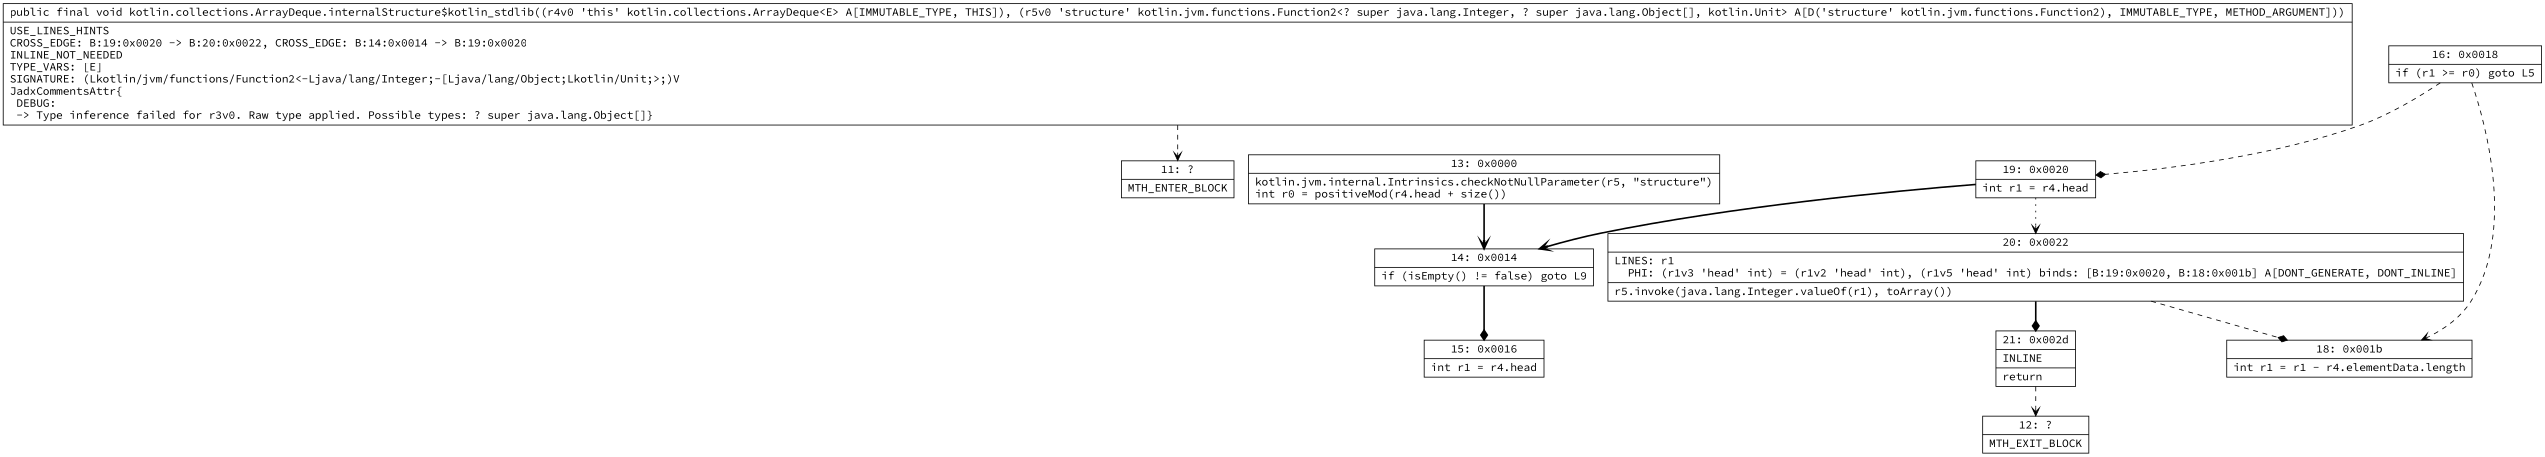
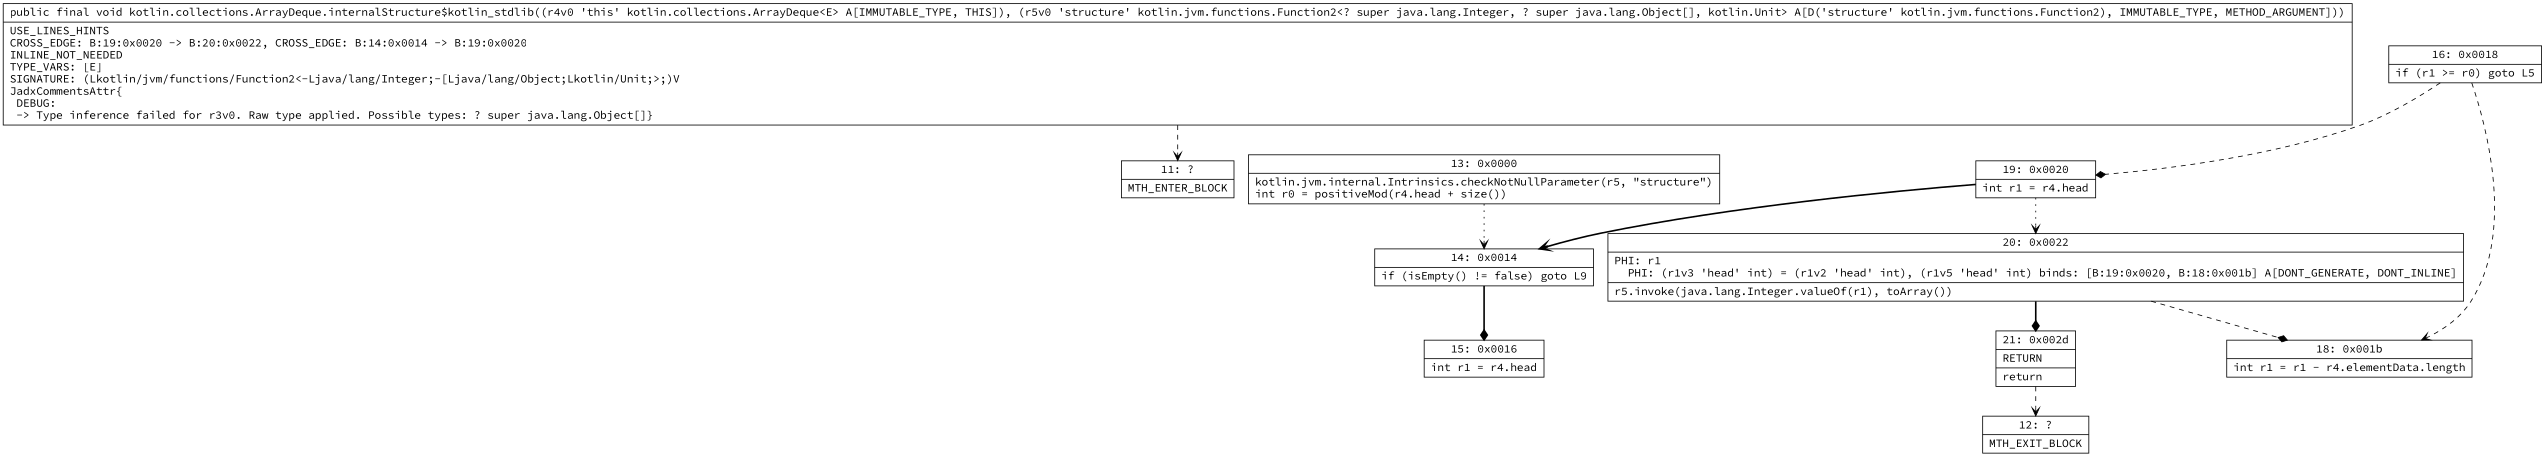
edge "13: 0x0000" -> "14: 0x0014": style bold -> dotted
node "20: 0x0022": text "LINES: r1" -> "PHI: r1"
node "21: 0x002d": text "INLINE" -> "RETURN"
